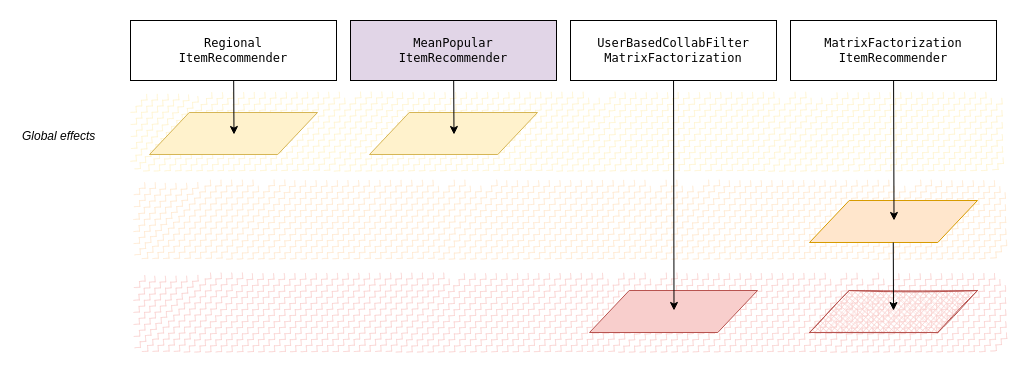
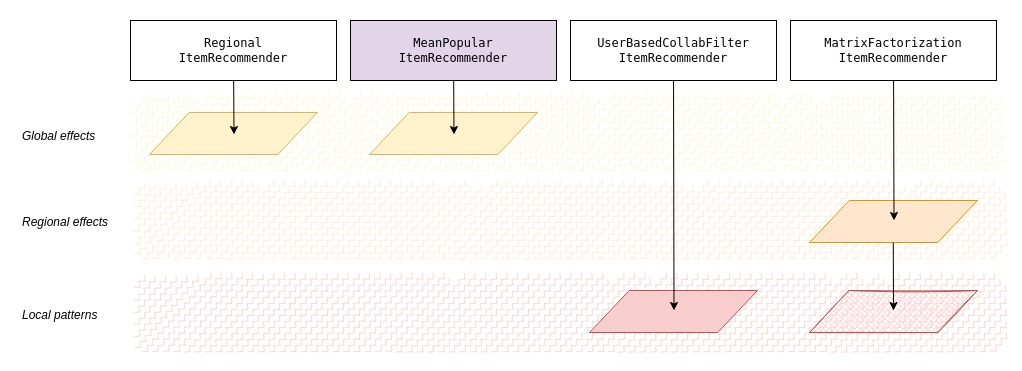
node "UserBasedCollabFilter MatrixFactorization": label "UserBasedCollabFilter MatrixFactorization" -> "UserBasedCollabFilter ItemRecommender"
node "Regional effects": added
node "Local patterns": added
